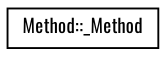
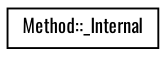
node "Method::_Method": label "Method::_Method" -> "Method::_Internal"
